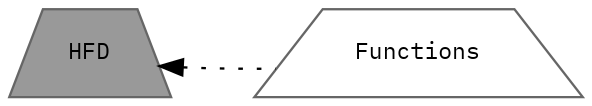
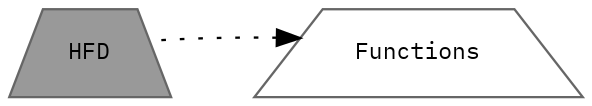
edge "Functions" -> "HFD": reversed
